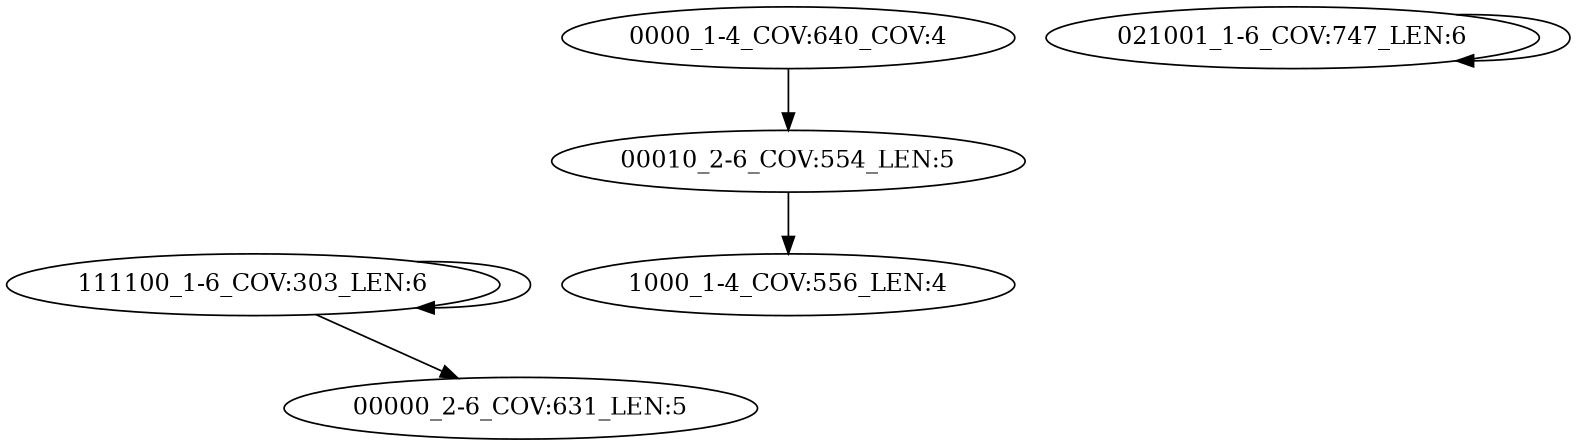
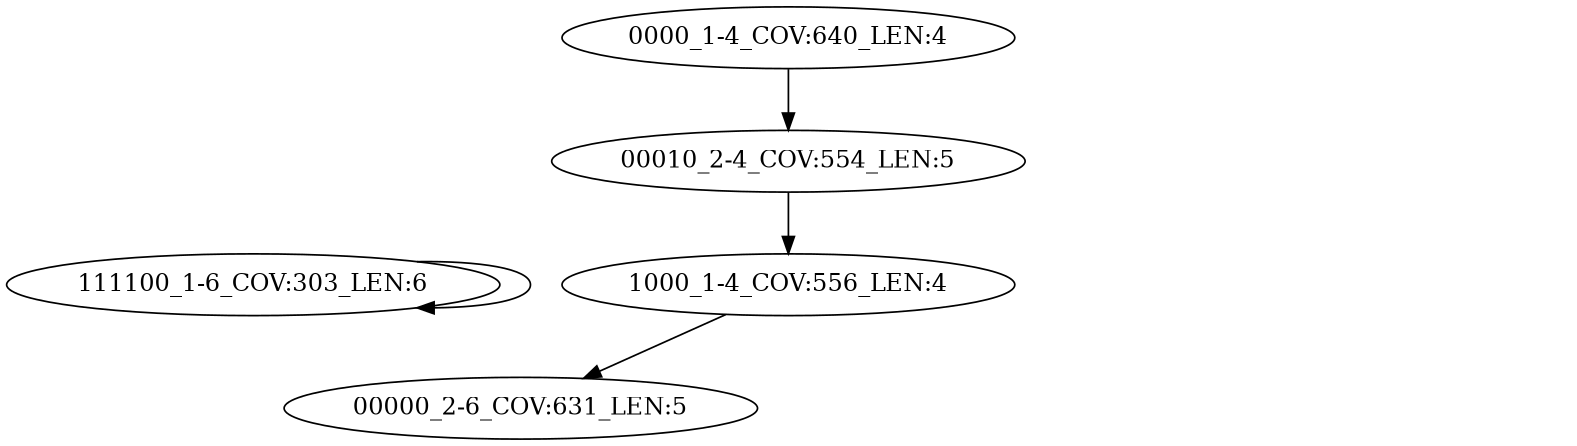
node "0000_1-4_COV:640_COV:4": label "0000_1-4_COV:640_COV:4" -> "0000_1-4_COV:640_LEN:4"
node "021001_1-6_COV:747_LEN:6": removed
node "00010_2-6_COV:554_LEN:5": label "00010_2-6_COV:554_LEN:5" -> "00010_2-4_COV:554_LEN:5"
edge "111100_1-6_COV:303_LEN:6" -> "00000_2-6_COV:631_LEN:5": now "1000_1-4_COV:556_LEN:4" -> "00000_2-6_COV:631_LEN:5"
